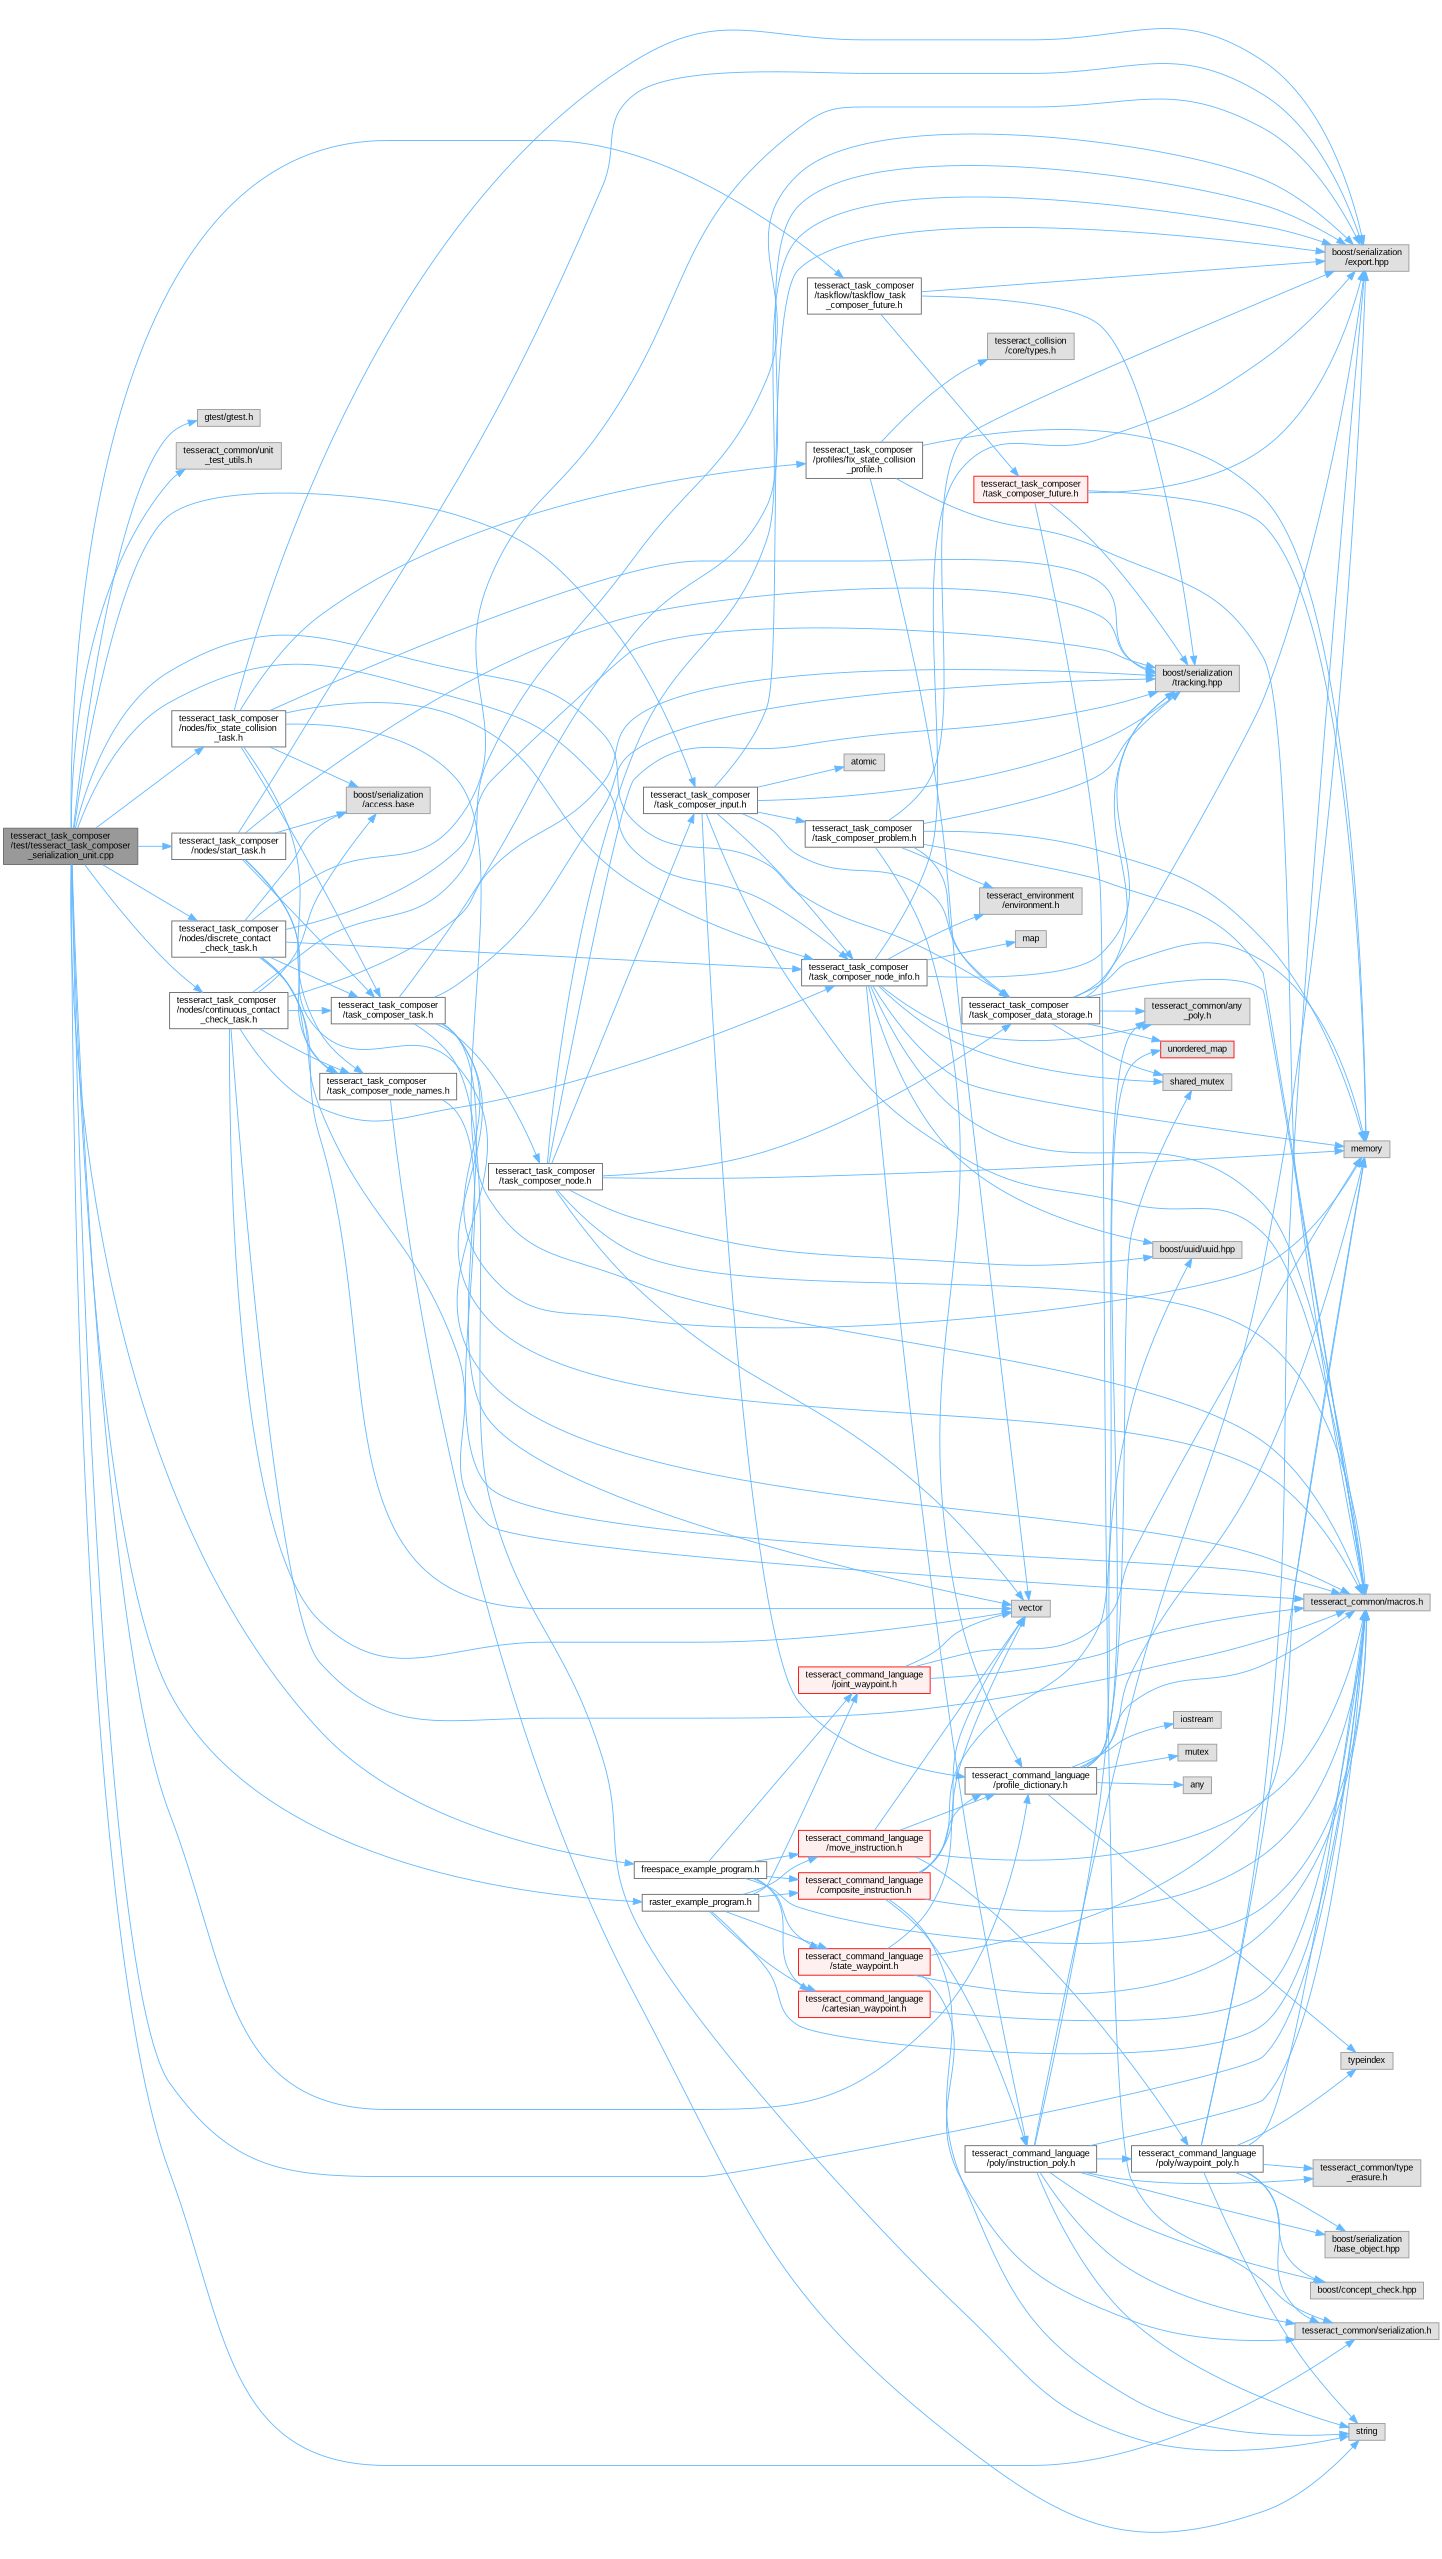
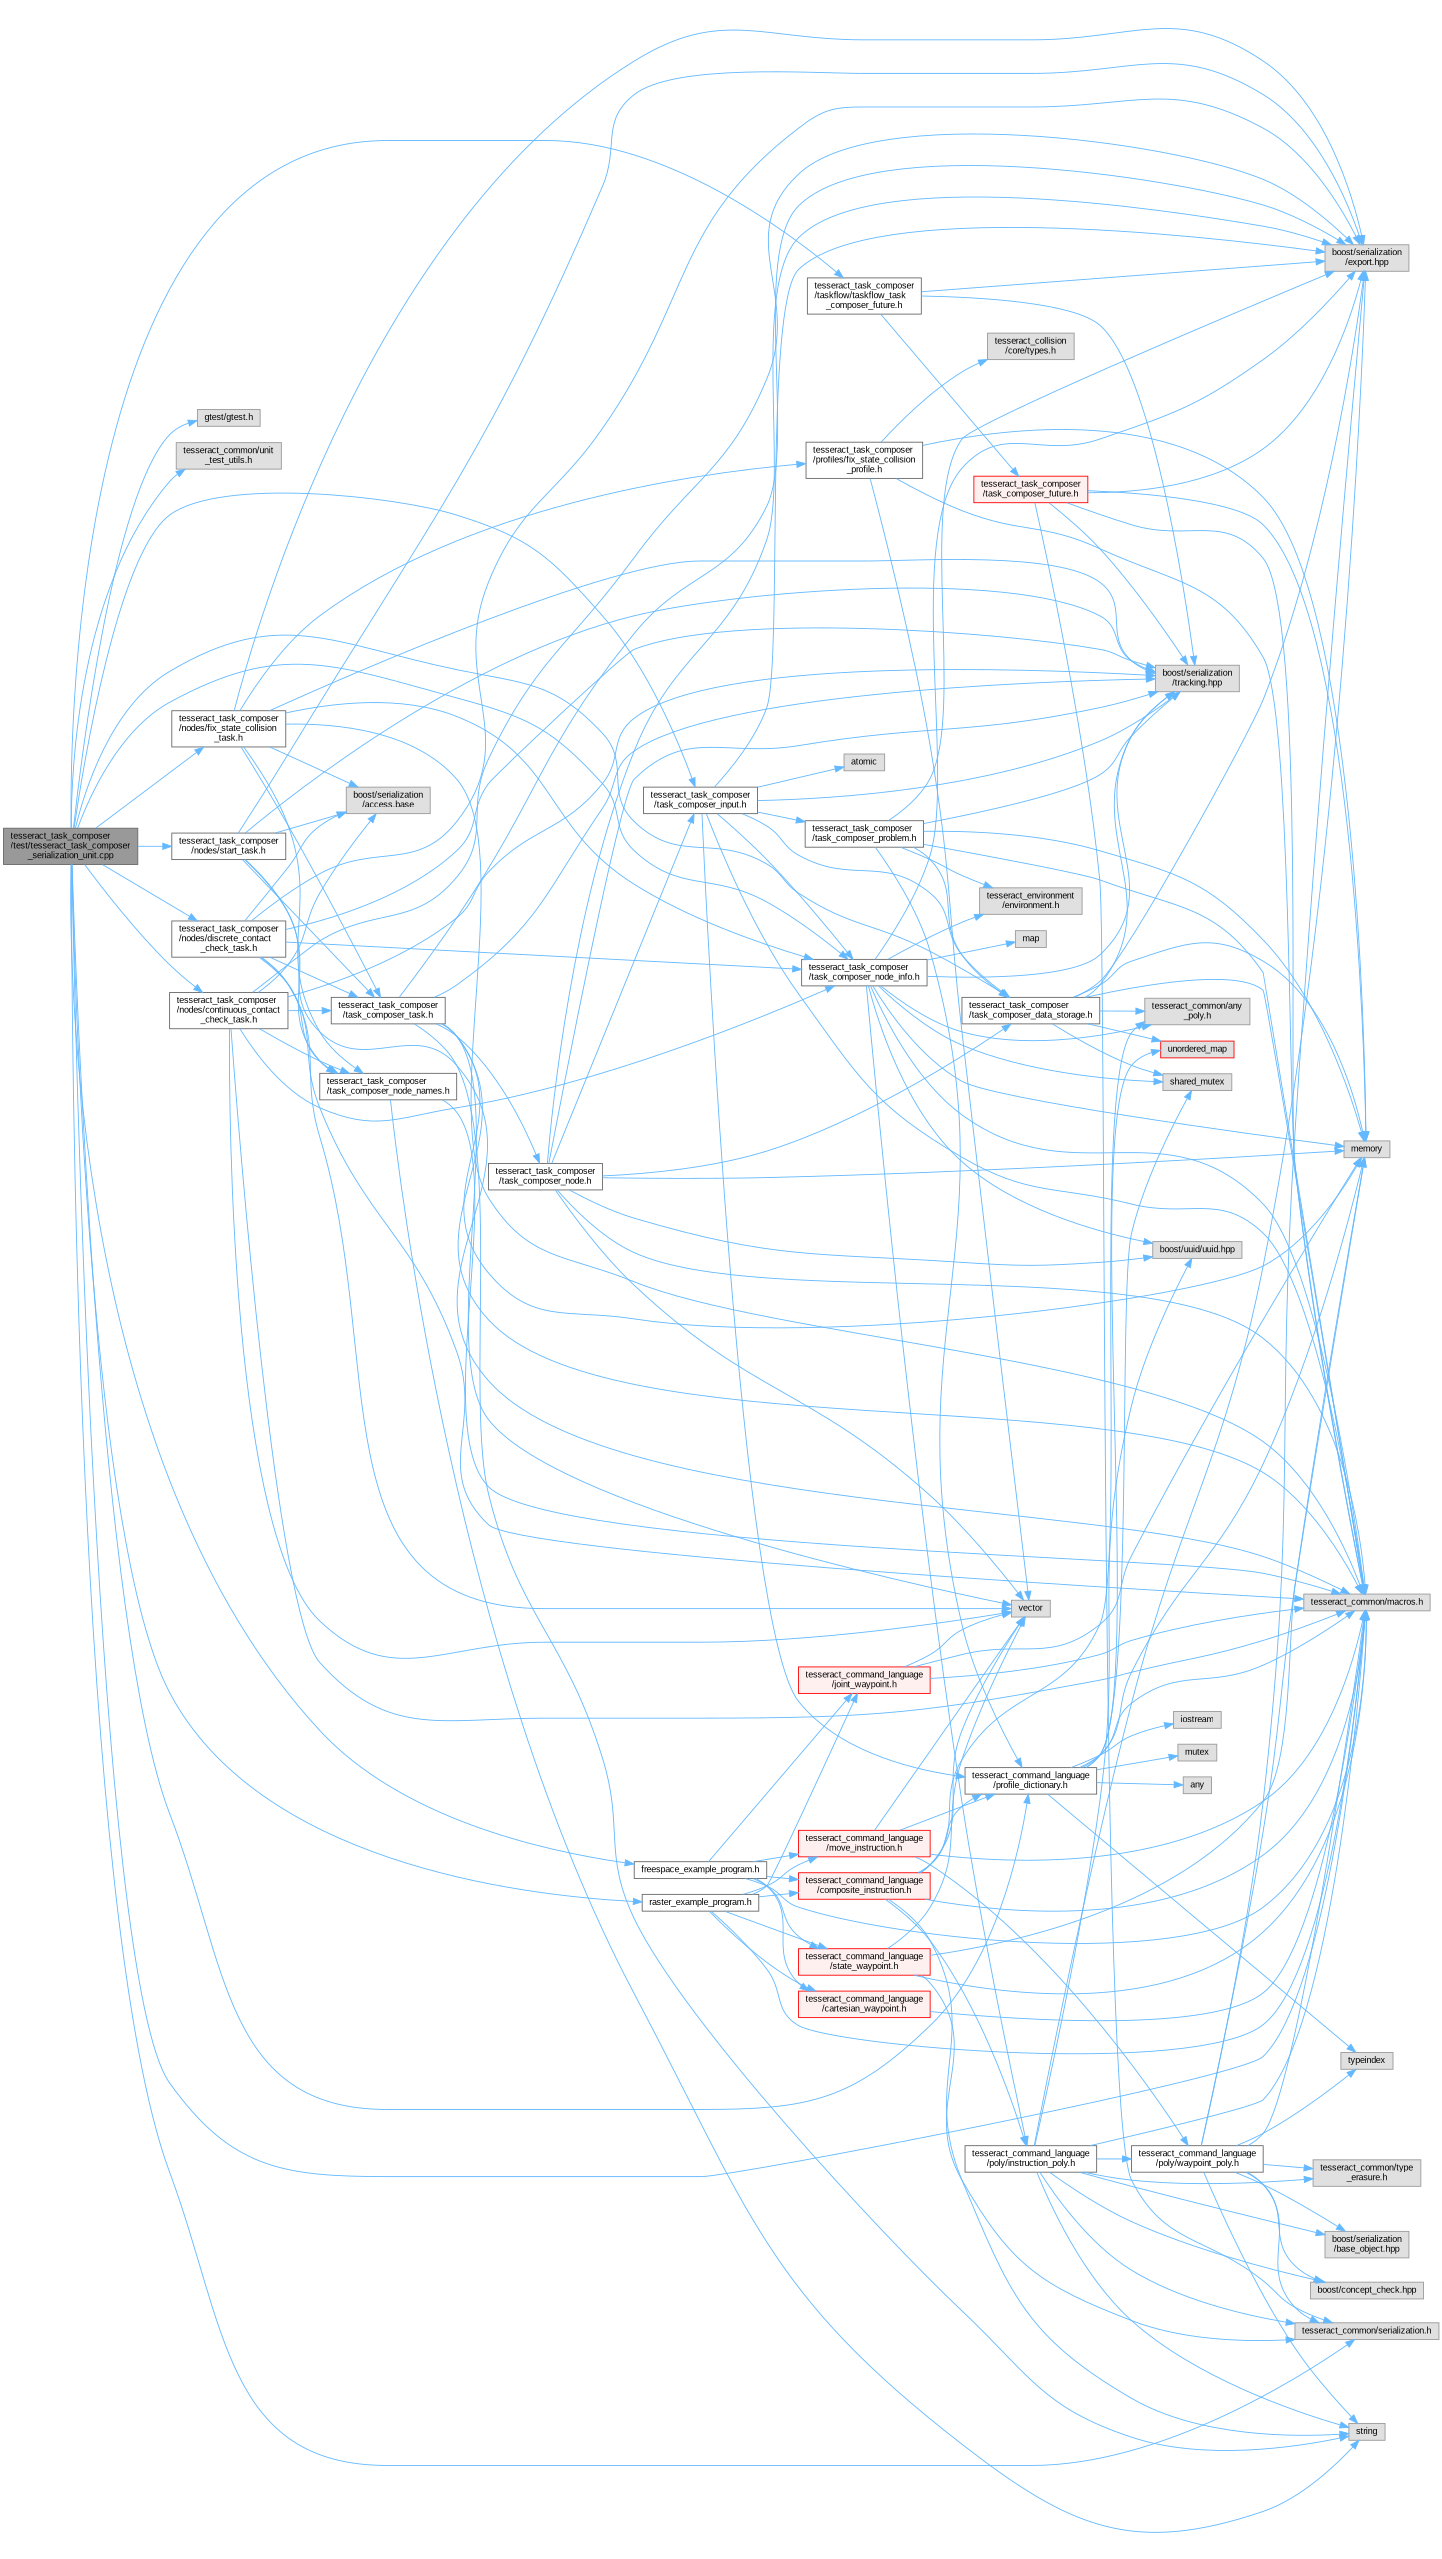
edge "tesseract_task_composer /task_composer_future.h" -> "tesseract_common/macros.h": added
